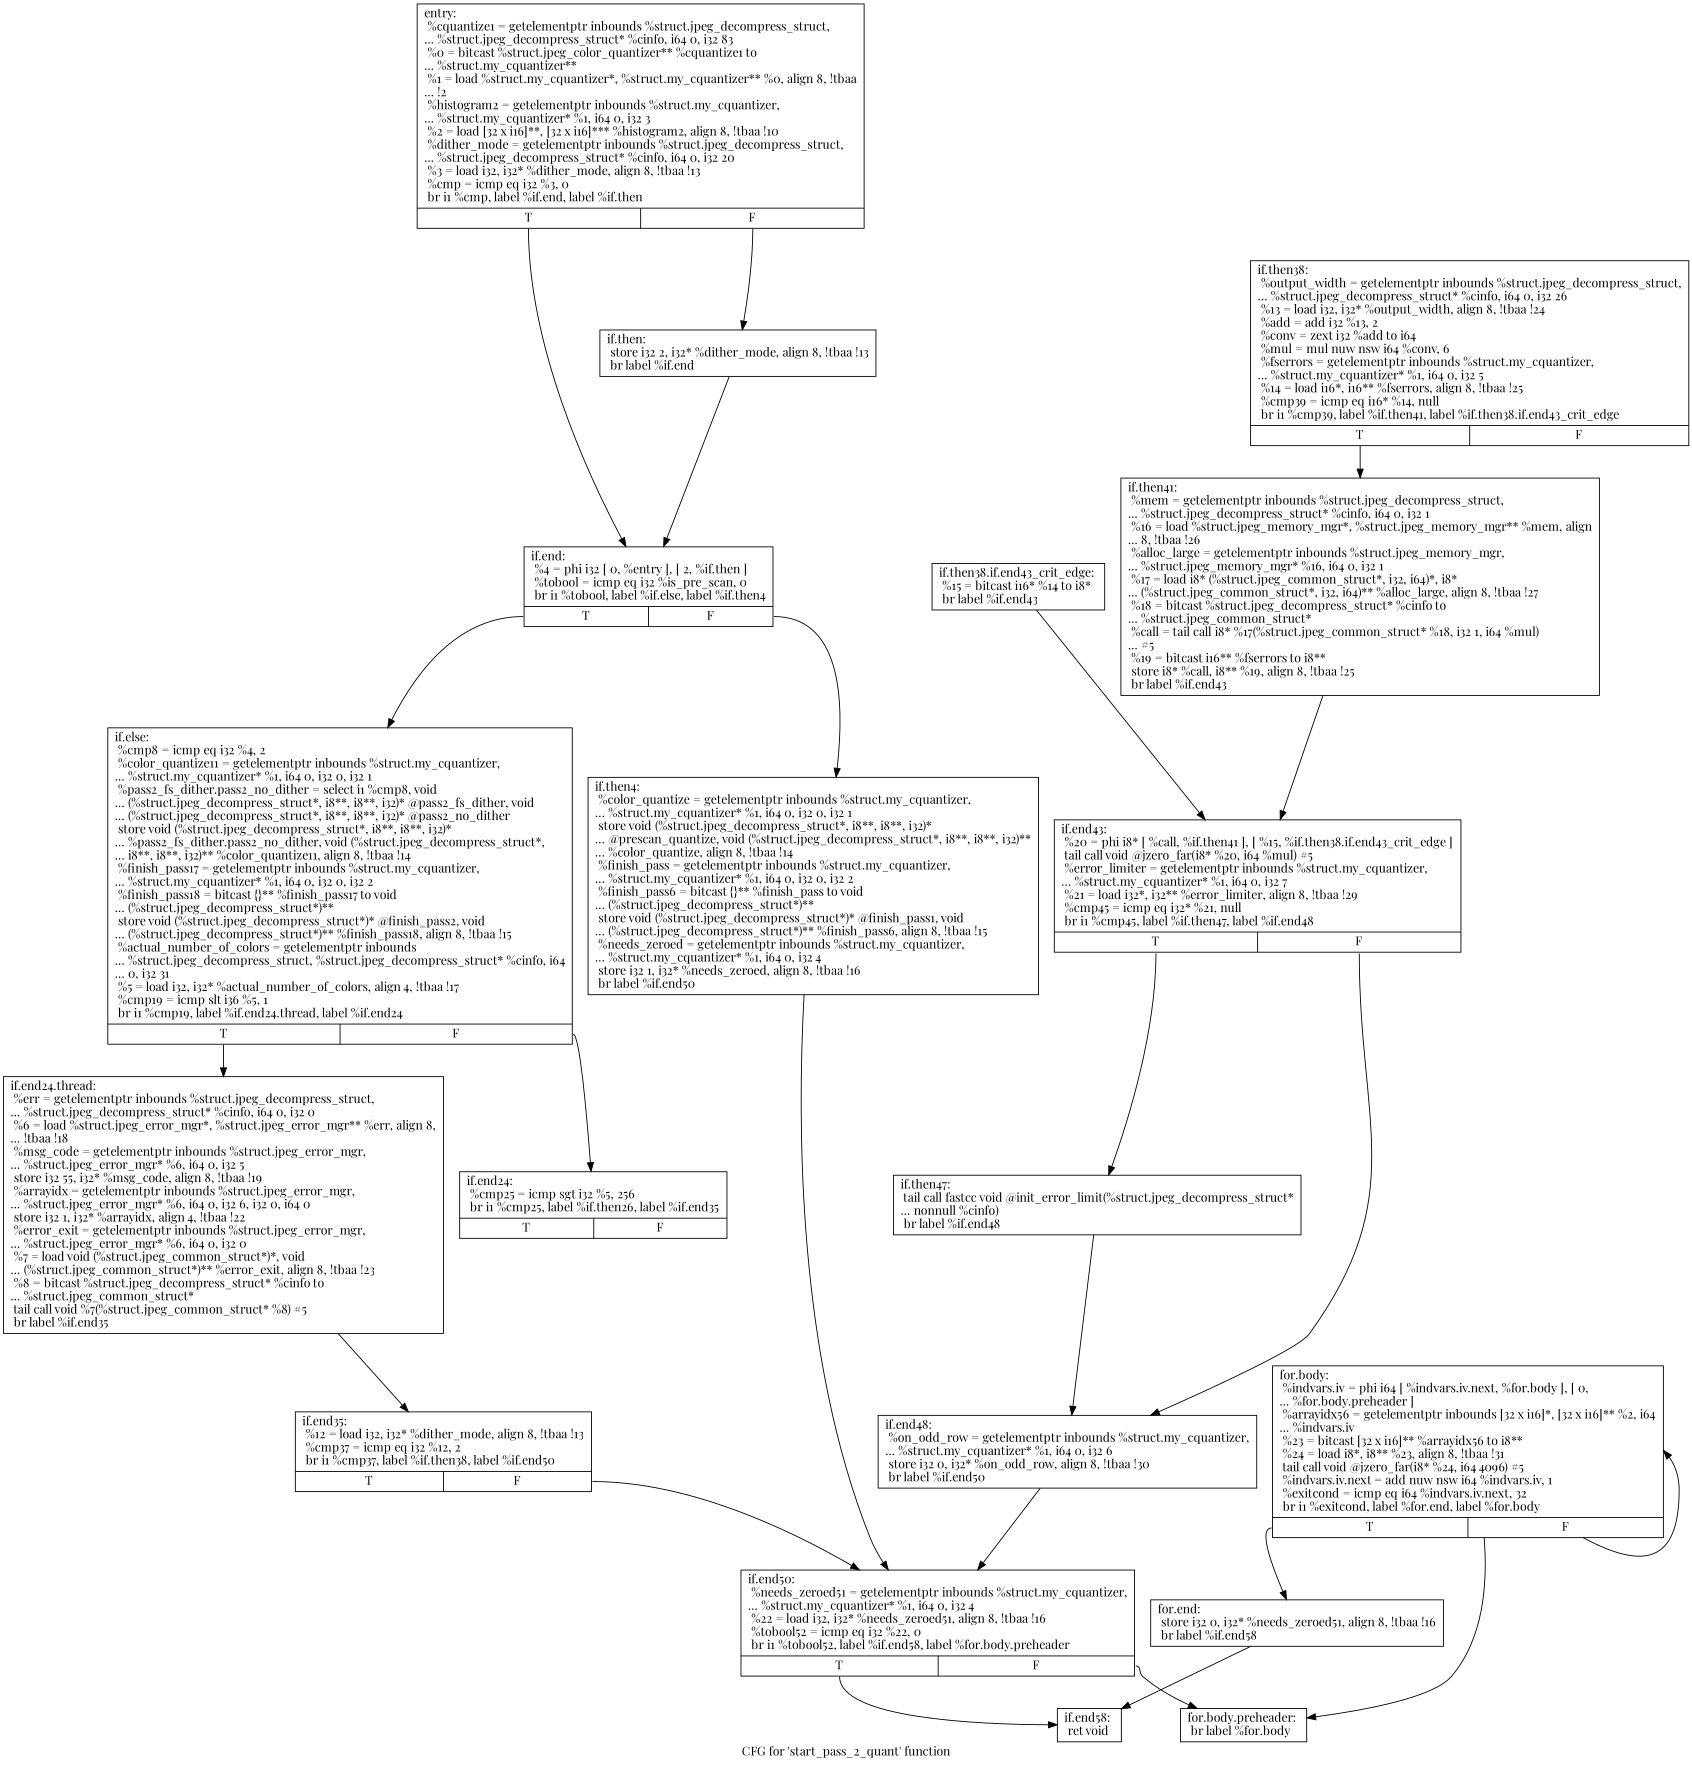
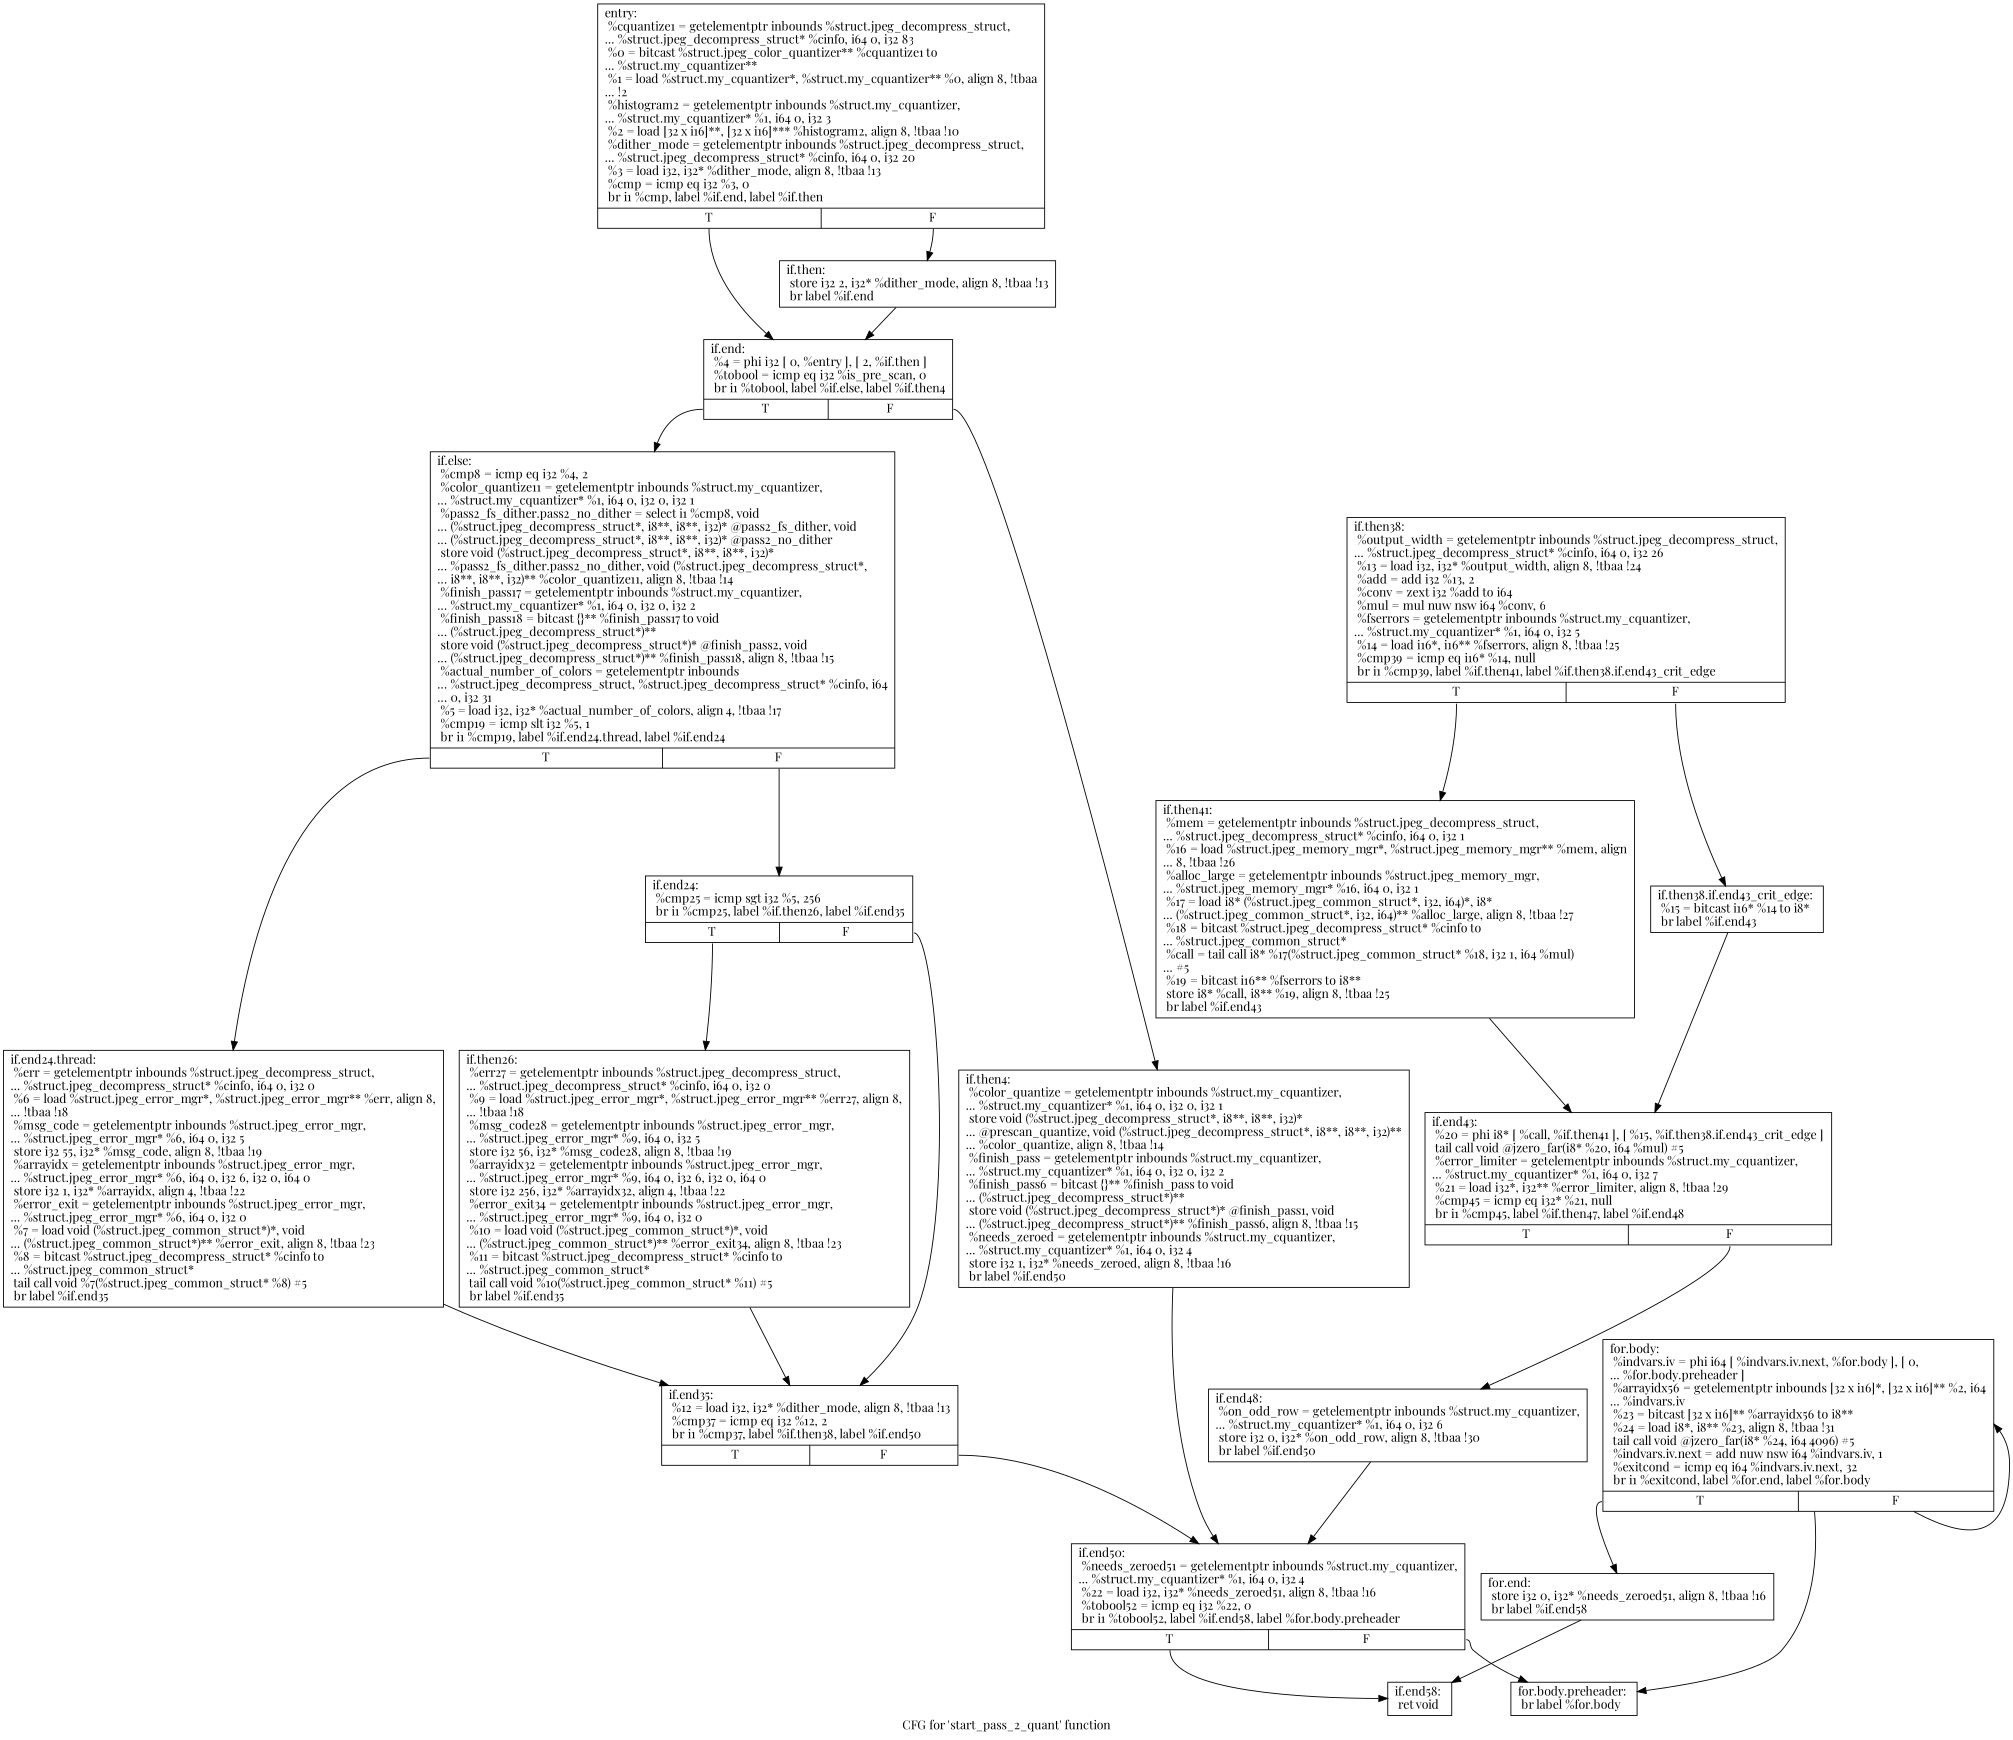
edge "if.then38:" -> "if.then38.if.end43_crit_edge:": added
node "if.else:": text "%cmp19 = icmp slt i36 %5, 1" -> "%cmp19 = icmp slt i32 %5, 1"
edge "if.end24:" -> "if.end35:": added
node "if.then26:": added
node "if.then47:": removed
